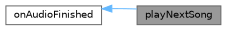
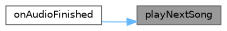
edge "playNextSong" -> "onAudioFinished": reversed
